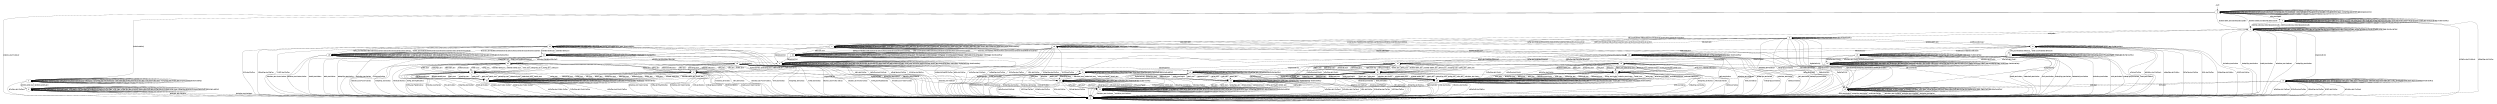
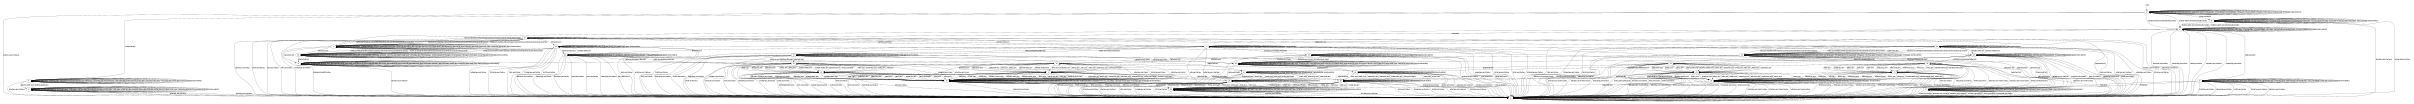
edge "s25" -> "s20": now "s35" -> "s20"
